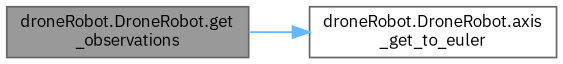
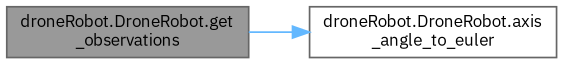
node "droneRobot.DroneRobot.axis _get_to_euler": label "droneRobot.DroneRobot.axis _get_to_euler" -> "droneRobot.DroneRobot.axis _angle_to_euler"
